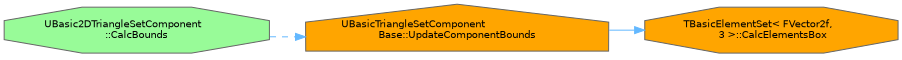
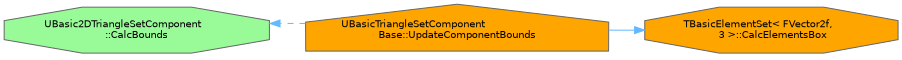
edge "UBasic2DTriangleSetComponent ::CalcBounds" -> "UBasicTriangleSetComponent Base::UpdateComponentBounds": reversed
